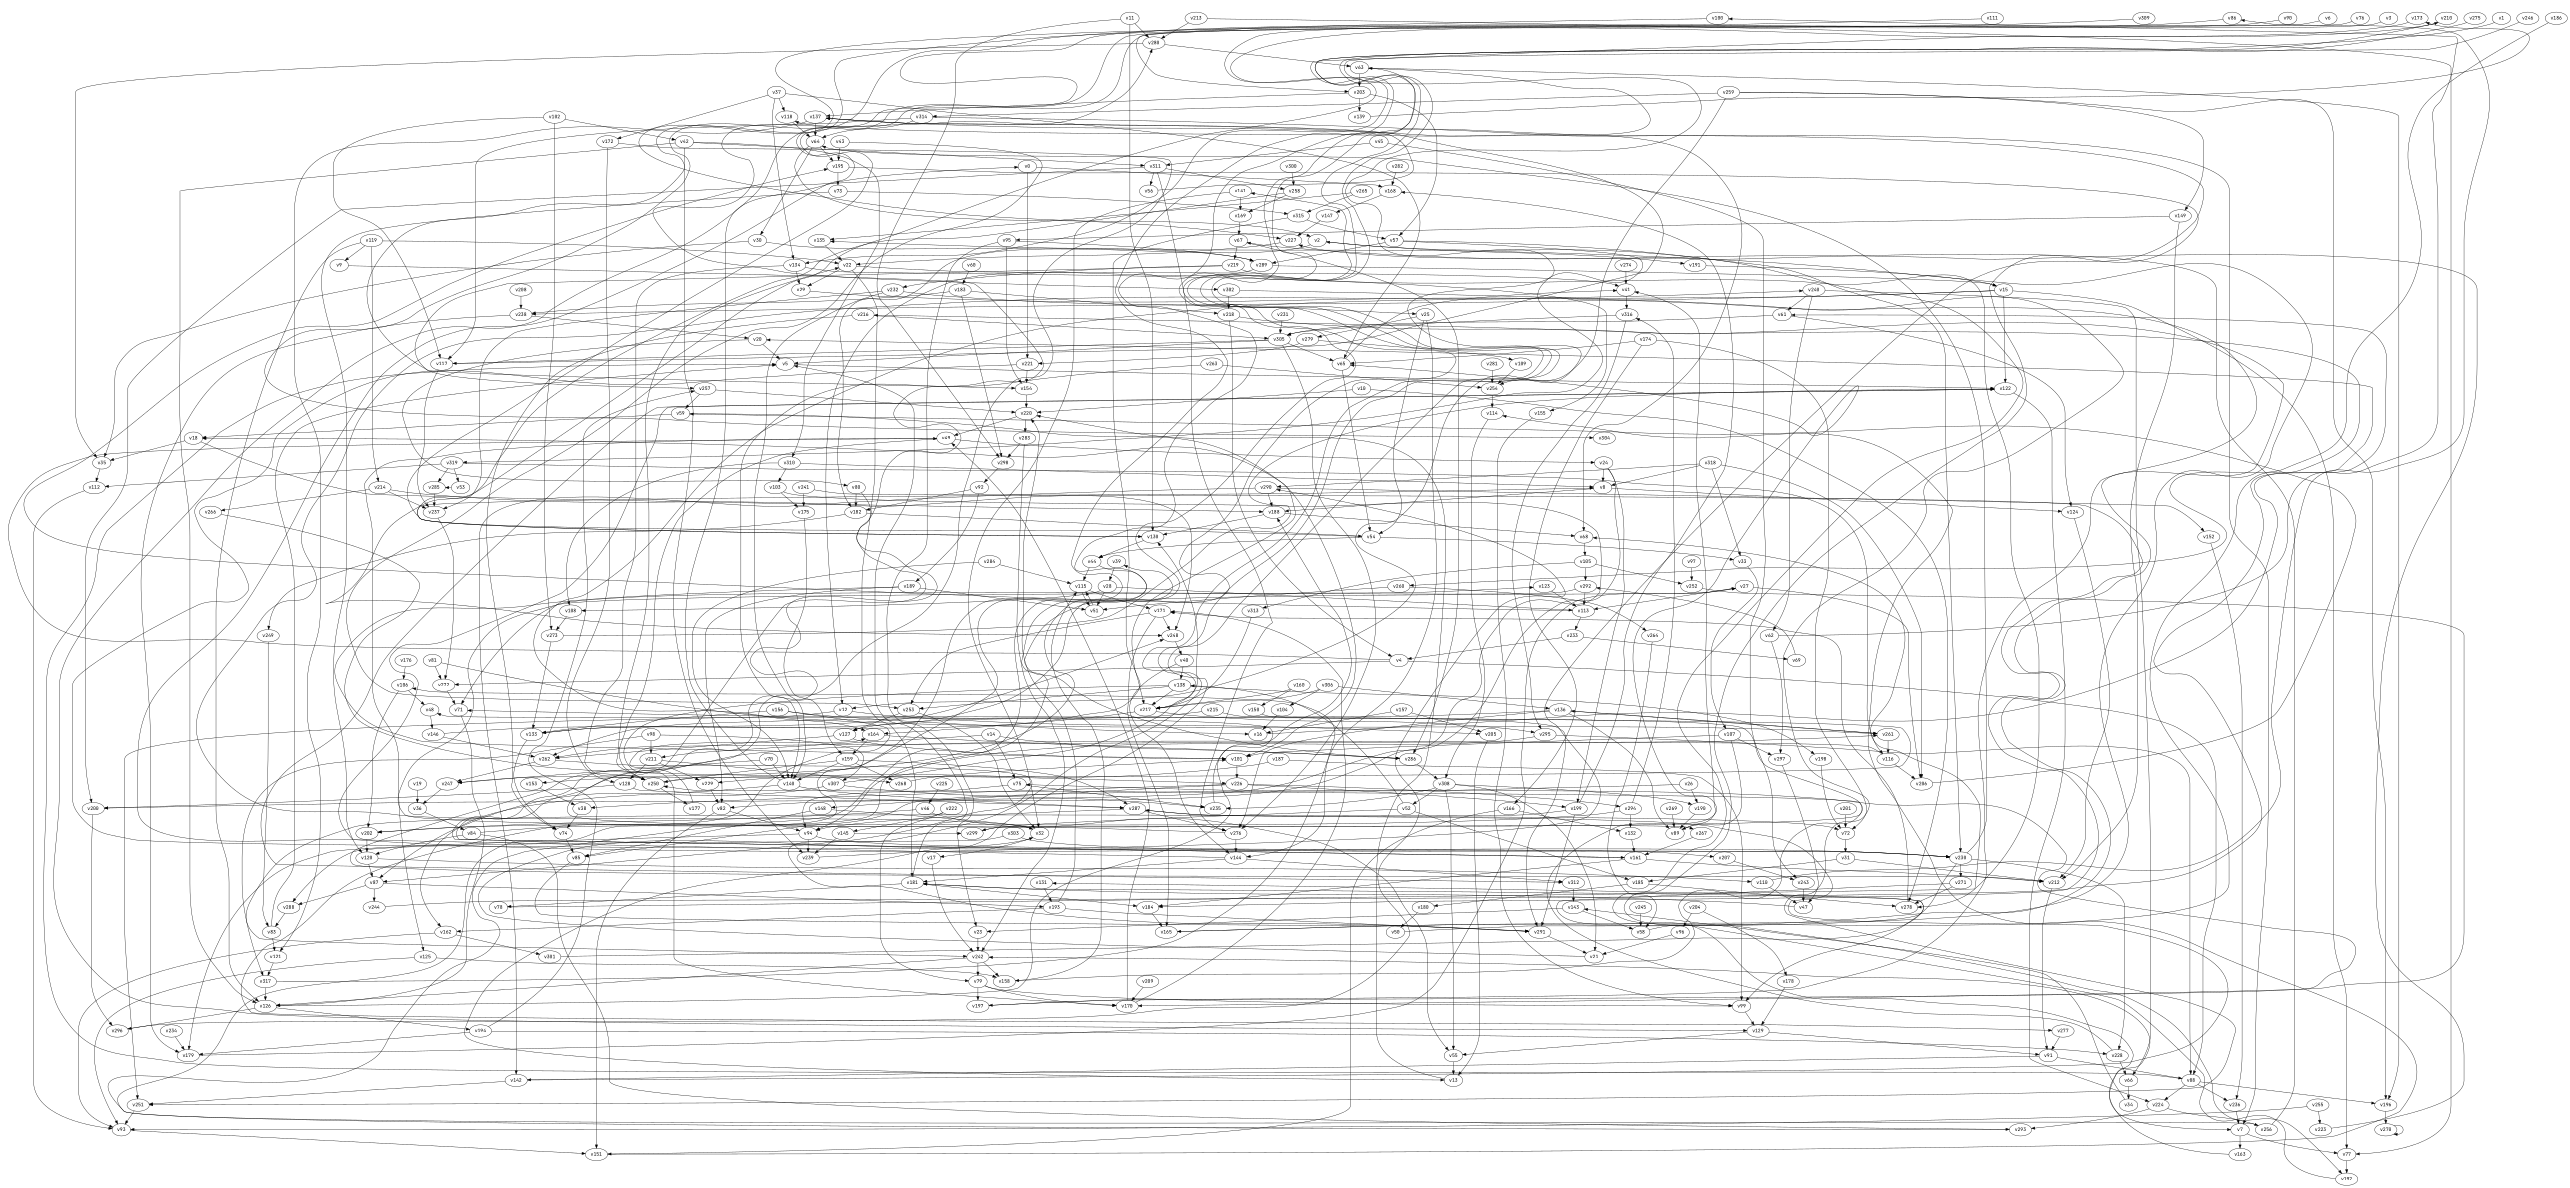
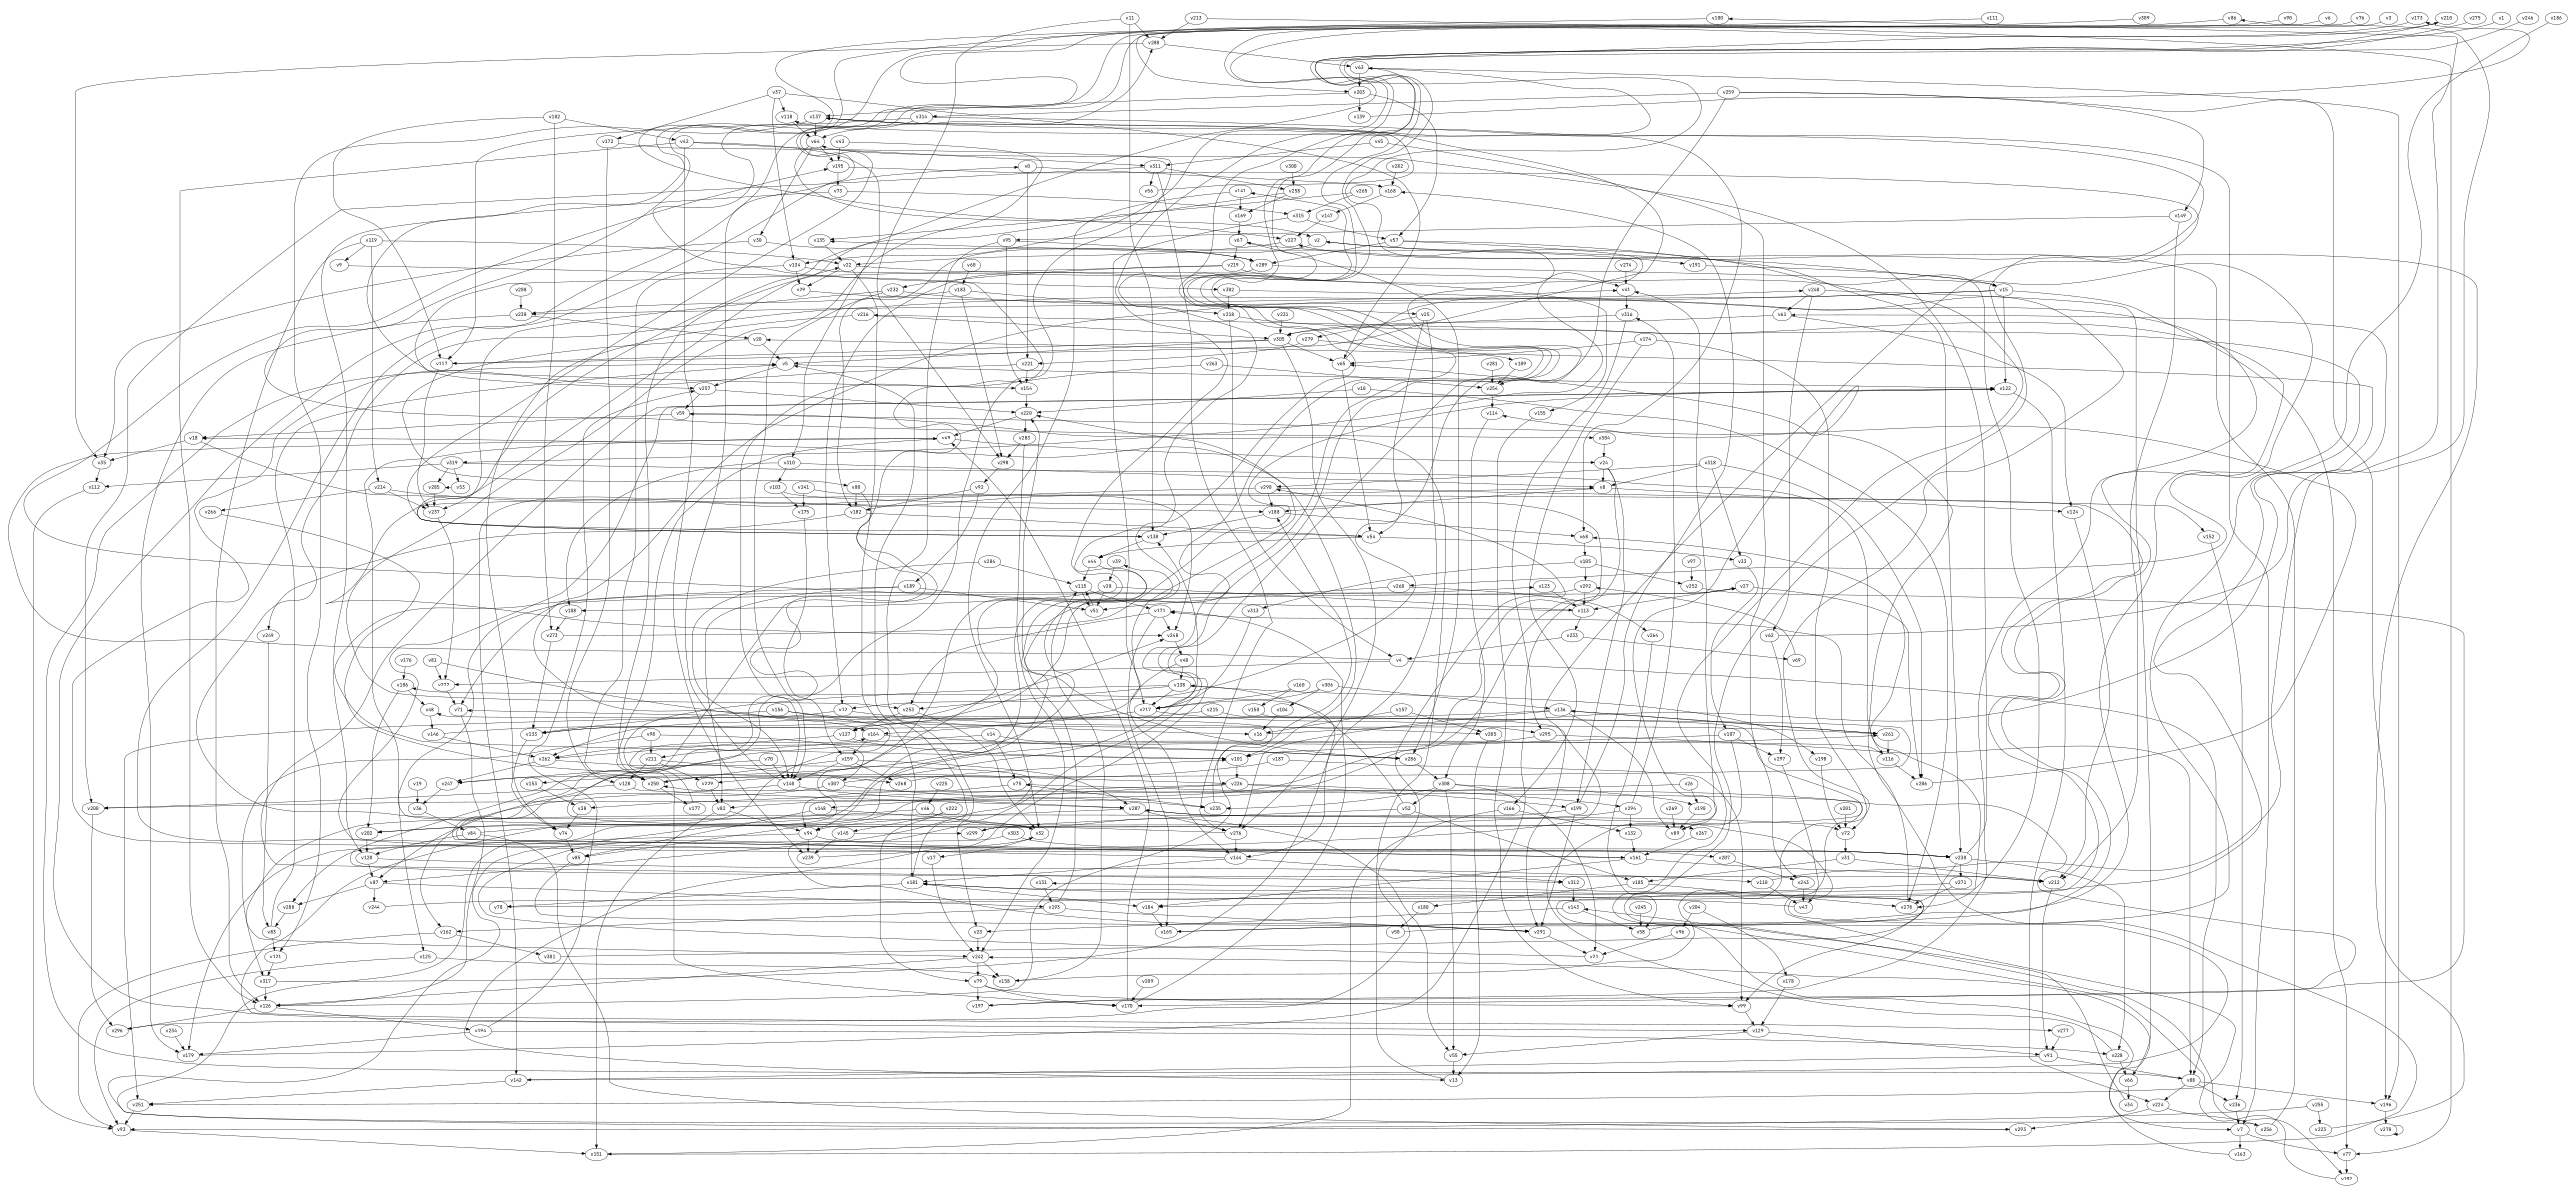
edge "v5" -> "v257": added
edge "v304" -> "v24": added
